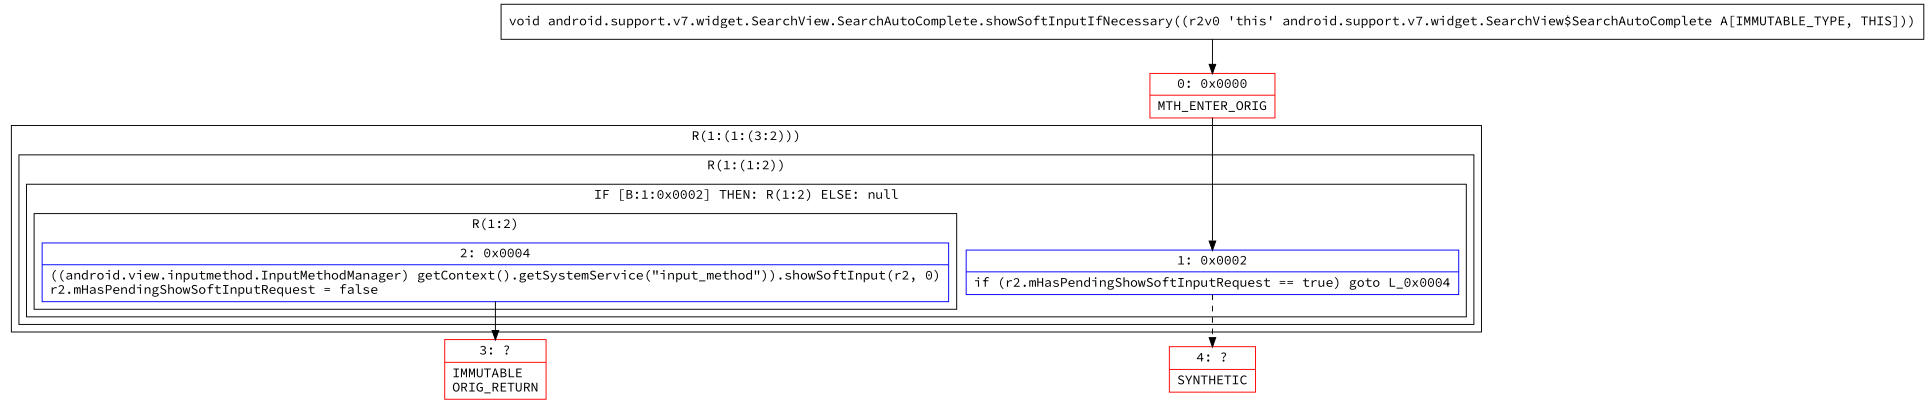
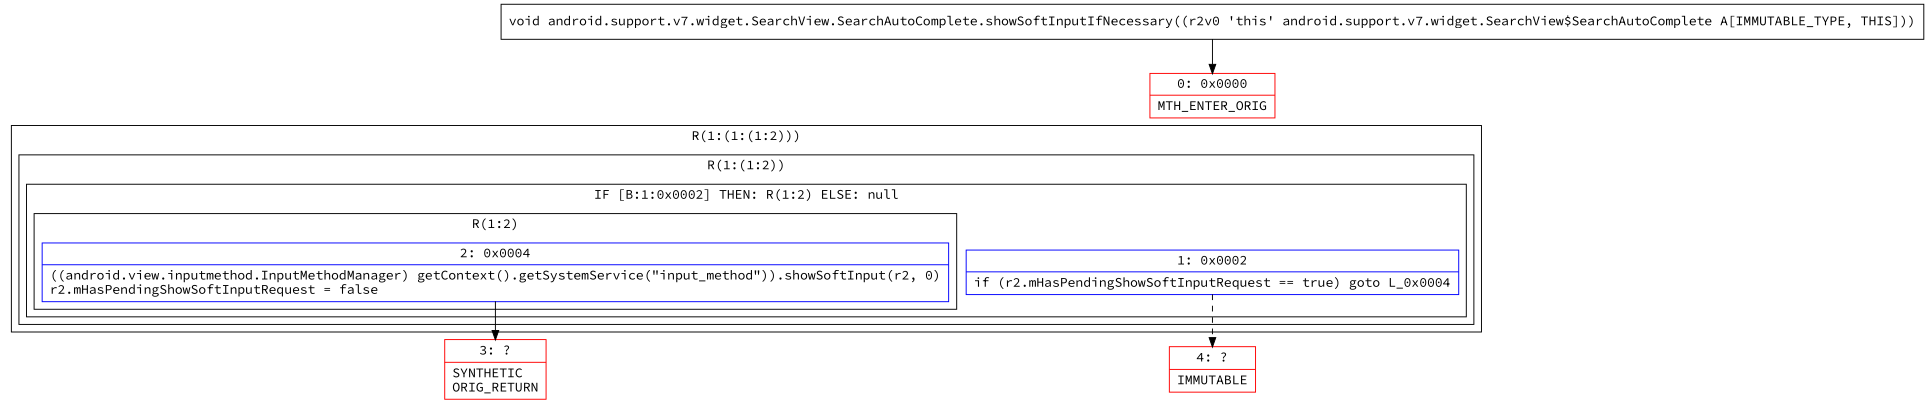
cluster "R(1:(1:(3:2)))": label "R(1:(1:(3:2)))" -> "R(1:(1:(1:2)))"
edge "0: 0x0000" -> "1: 0x0002": removed
node "3: ?": text "IMMUTABLE" -> "SYNTHETIC"
node "4: ?": text "SYNTHETIC" -> "IMMUTABLE"
